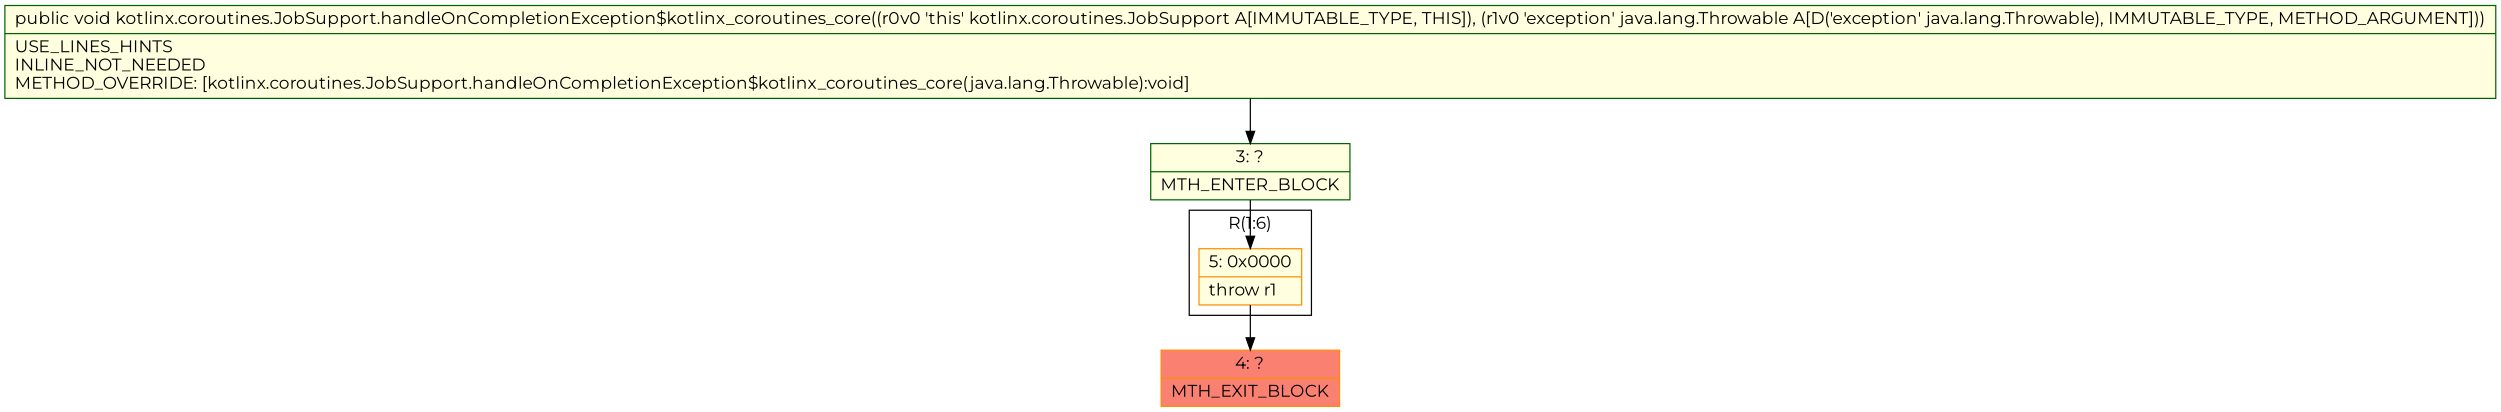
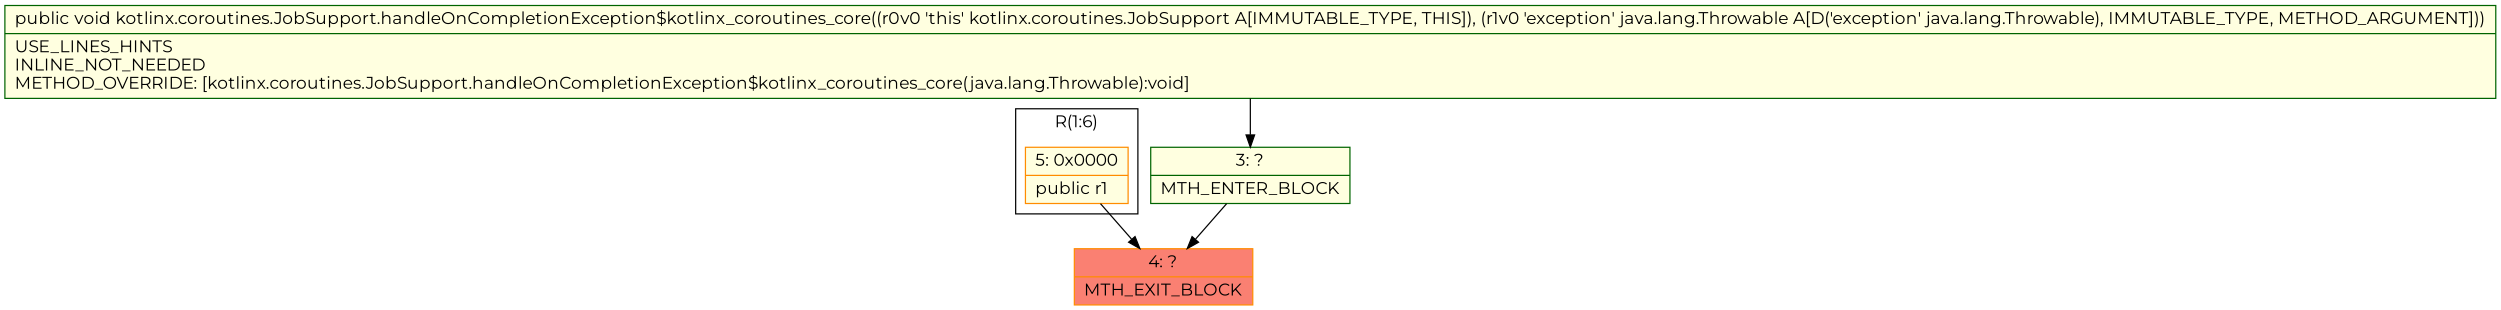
edge "3: ?" -> "5: 0x0000": now "3: ?" -> "4: ?"
node "5: 0x0000": text "throw r1" -> "public r1"
